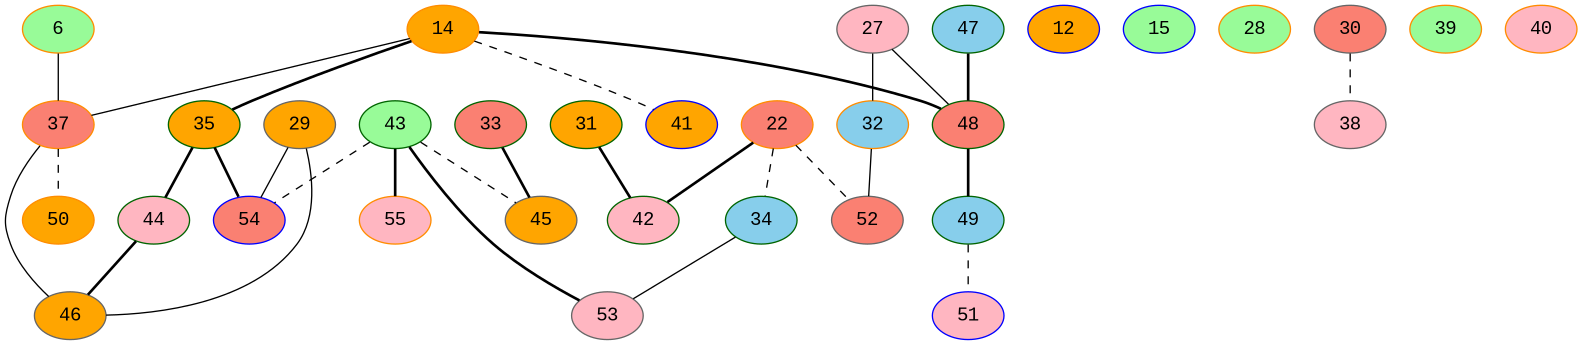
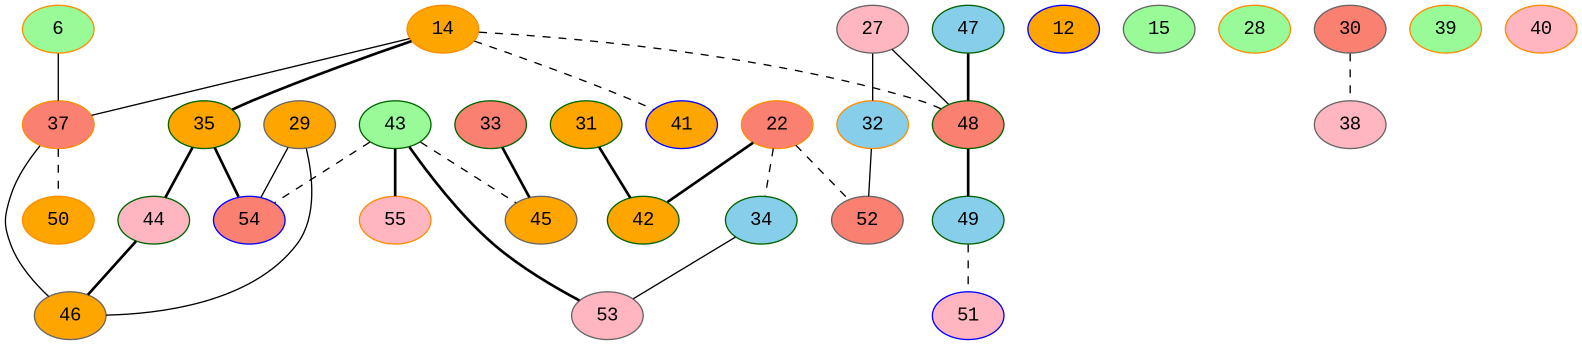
node "15": color blue -> gray40
edge "14" -- "48": style bold -> dashed
node "42": fillcolor lightpink -> orange
